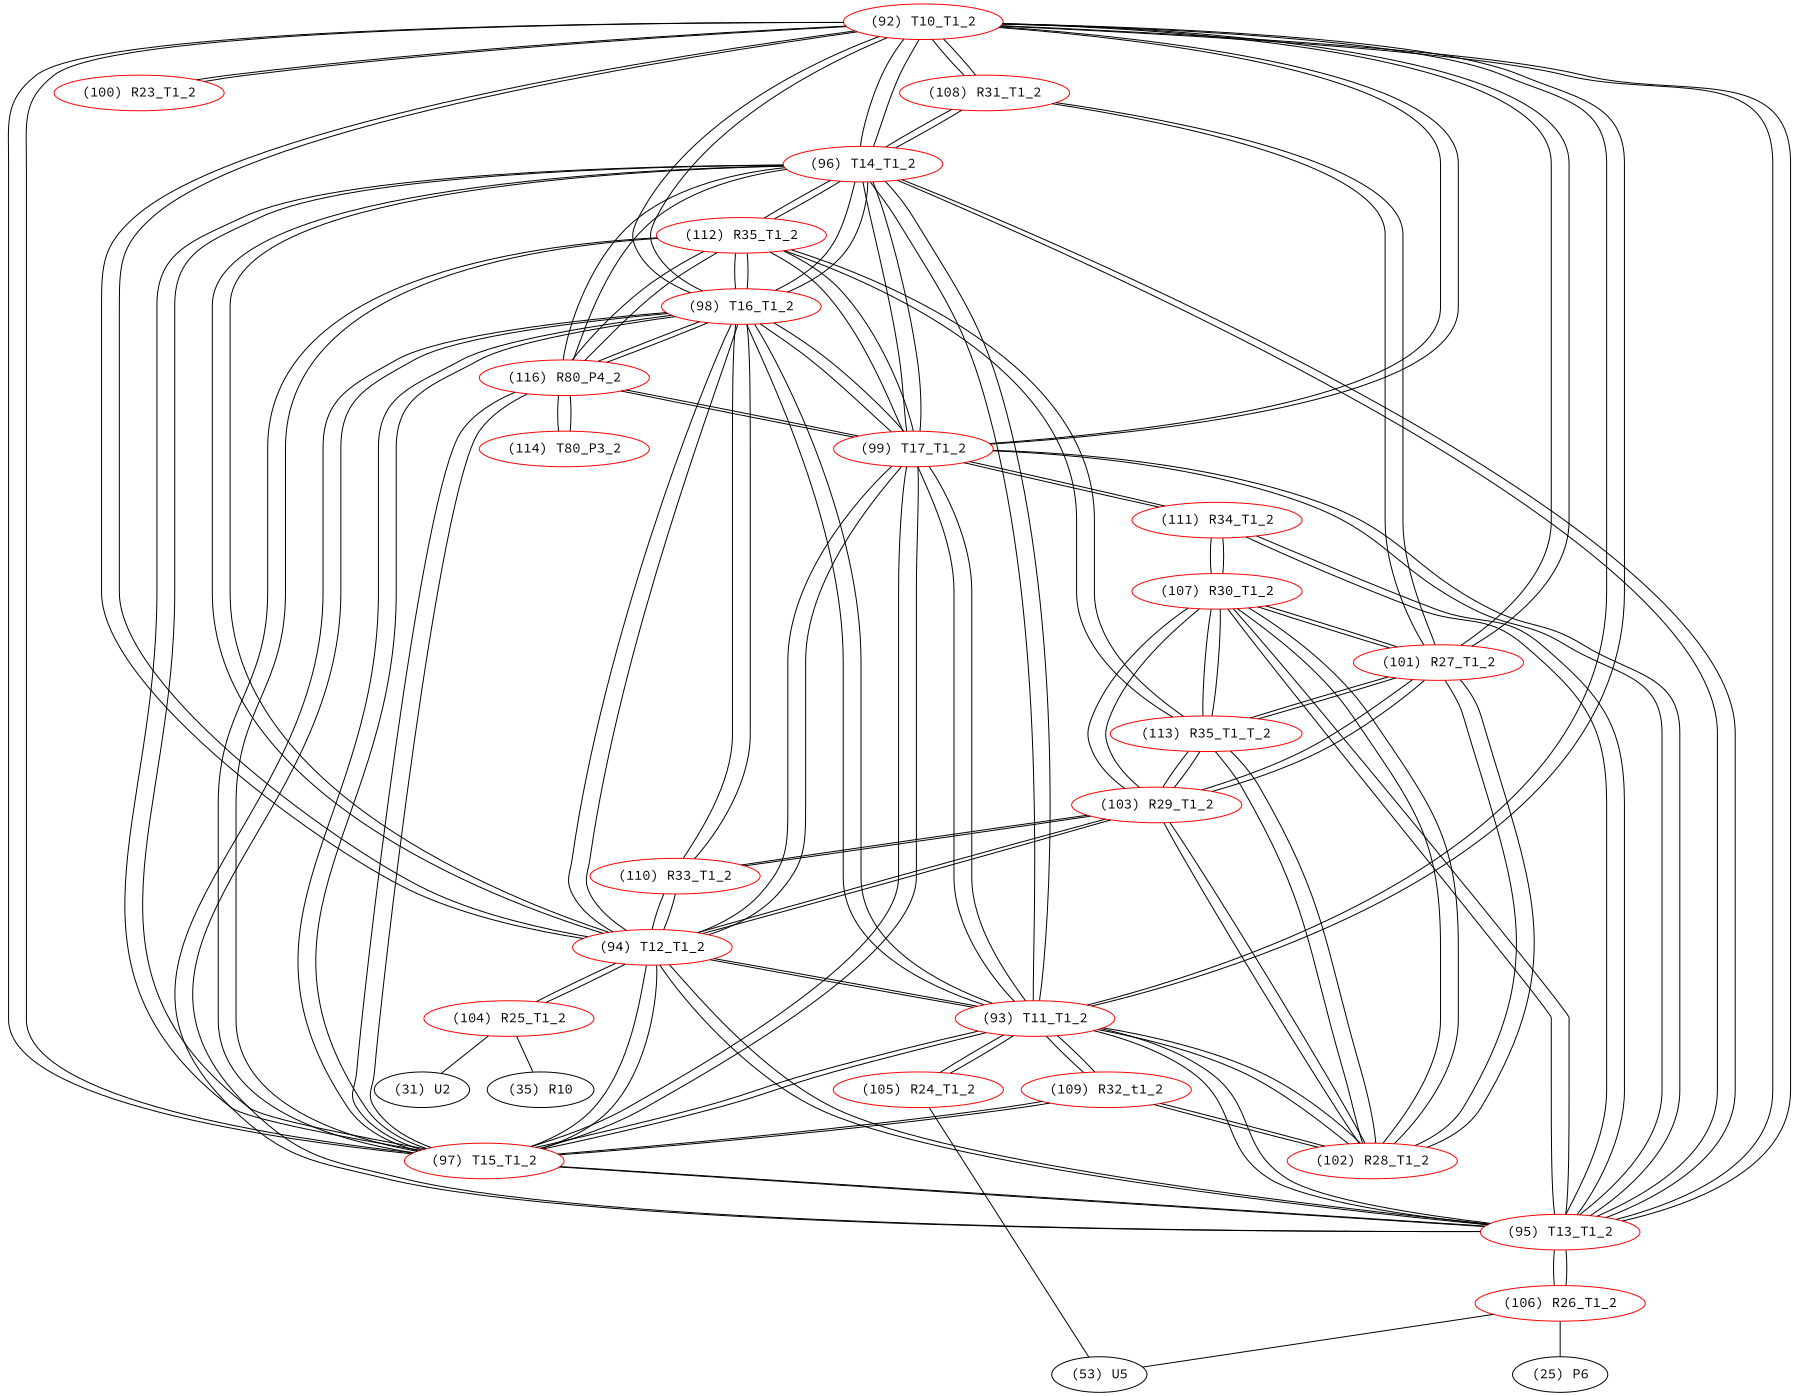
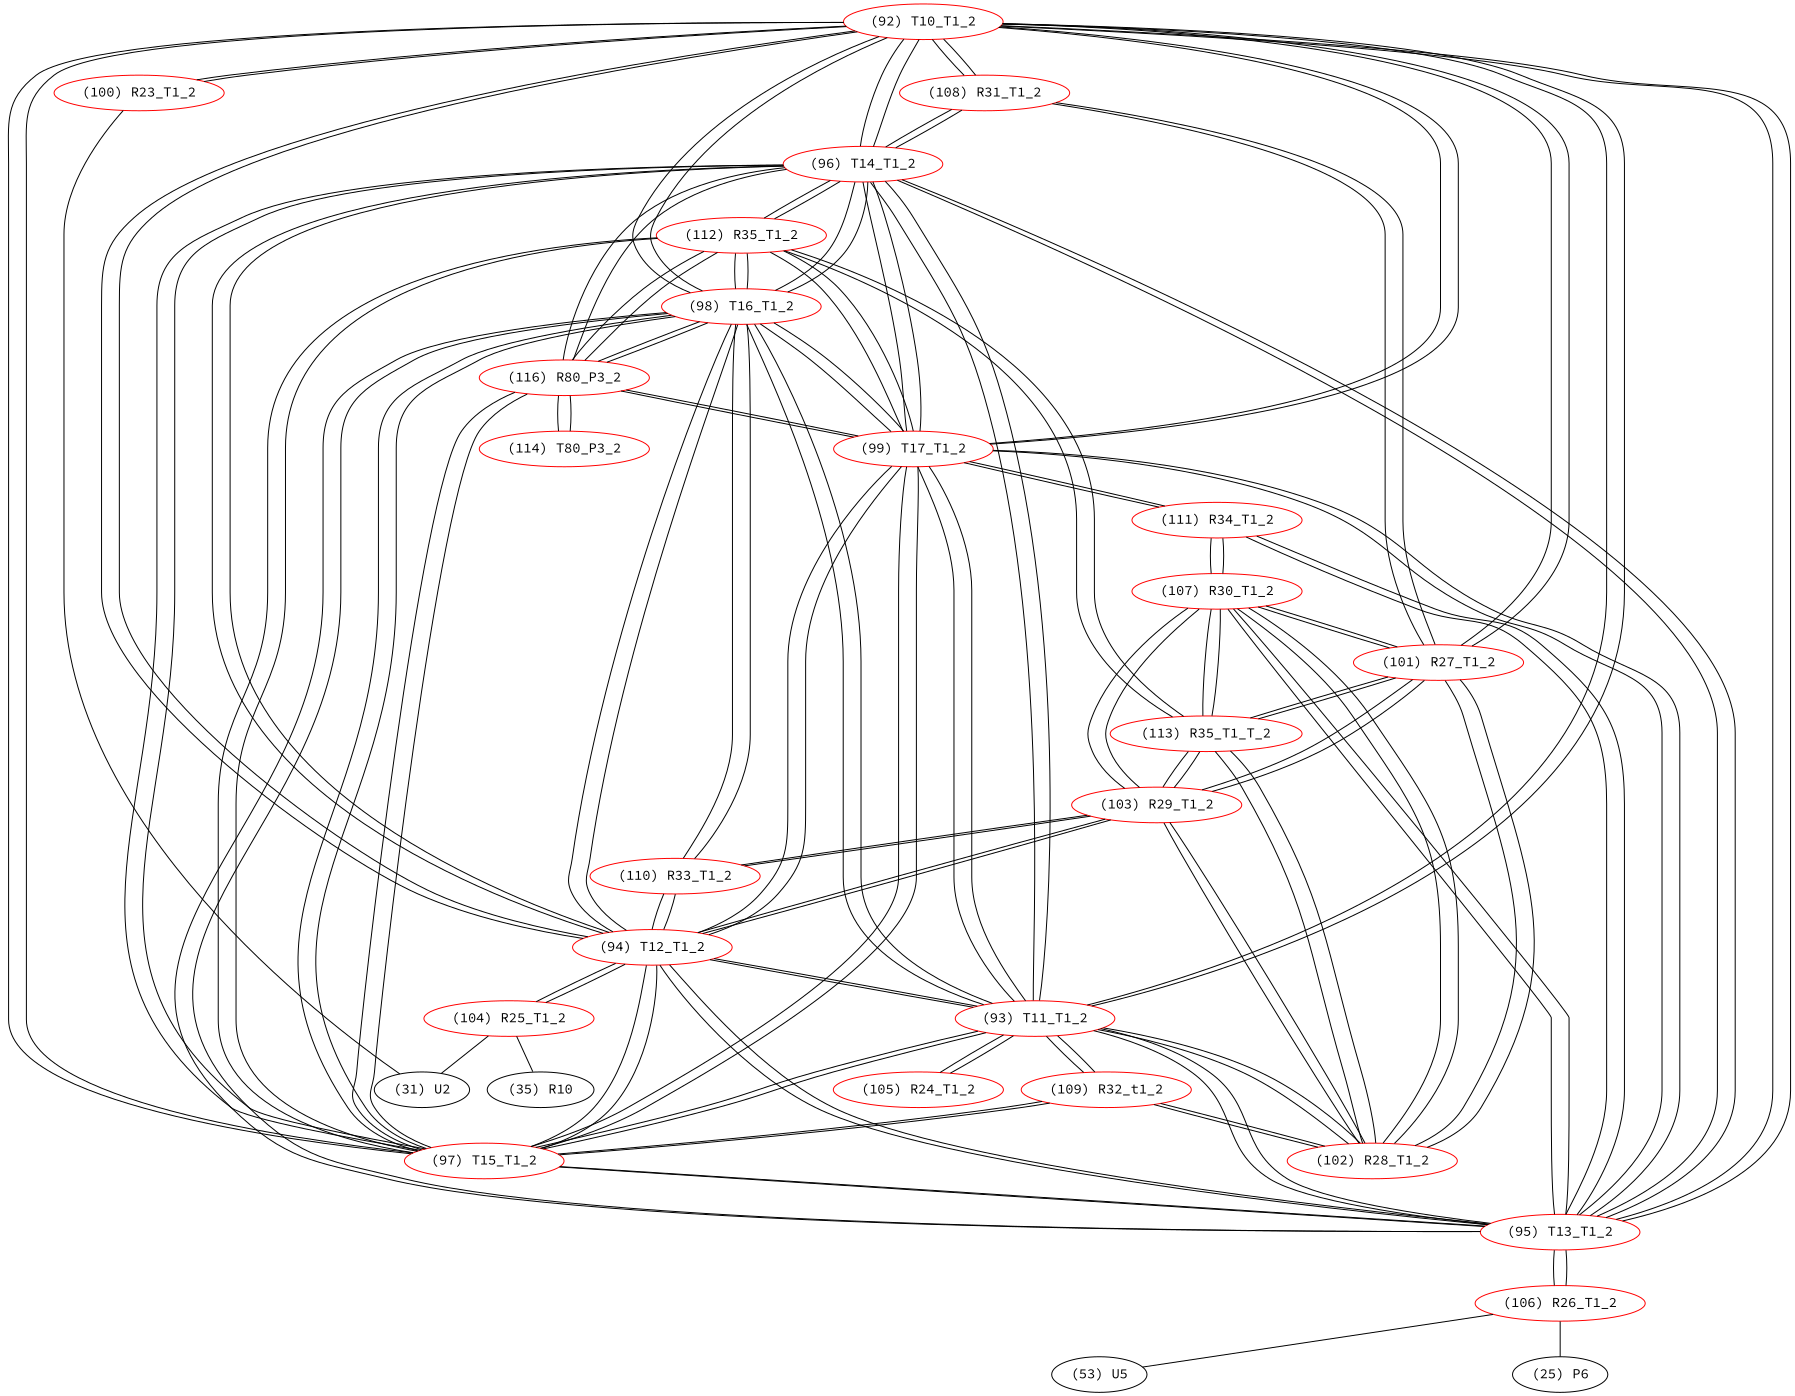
node "(116) R80_P4_2": label "(116) R80_P4_2" -> "(116) R80_P3_2"
edge "(100) R23_T1_2" -- "(31) U2": added
edge "(105) R24_T1_2" -- "(53) U5": removed
